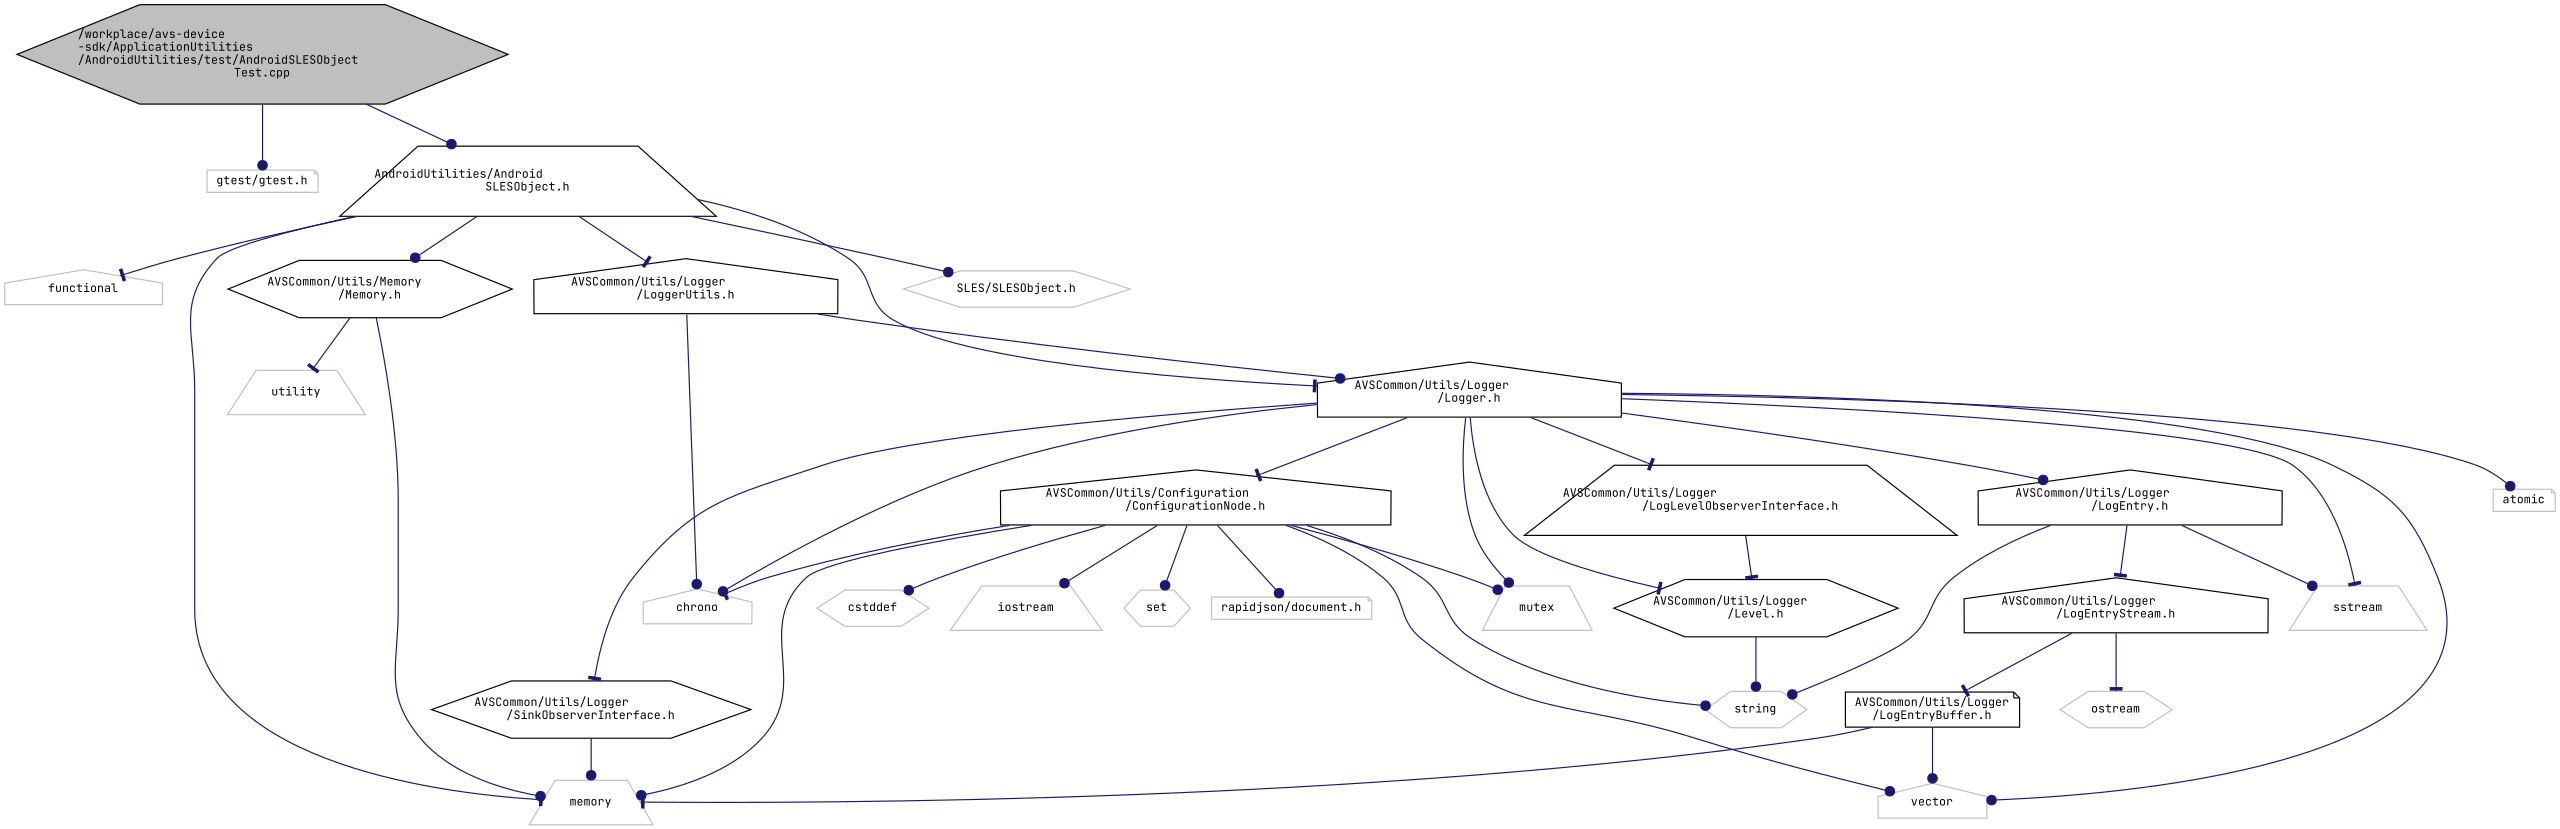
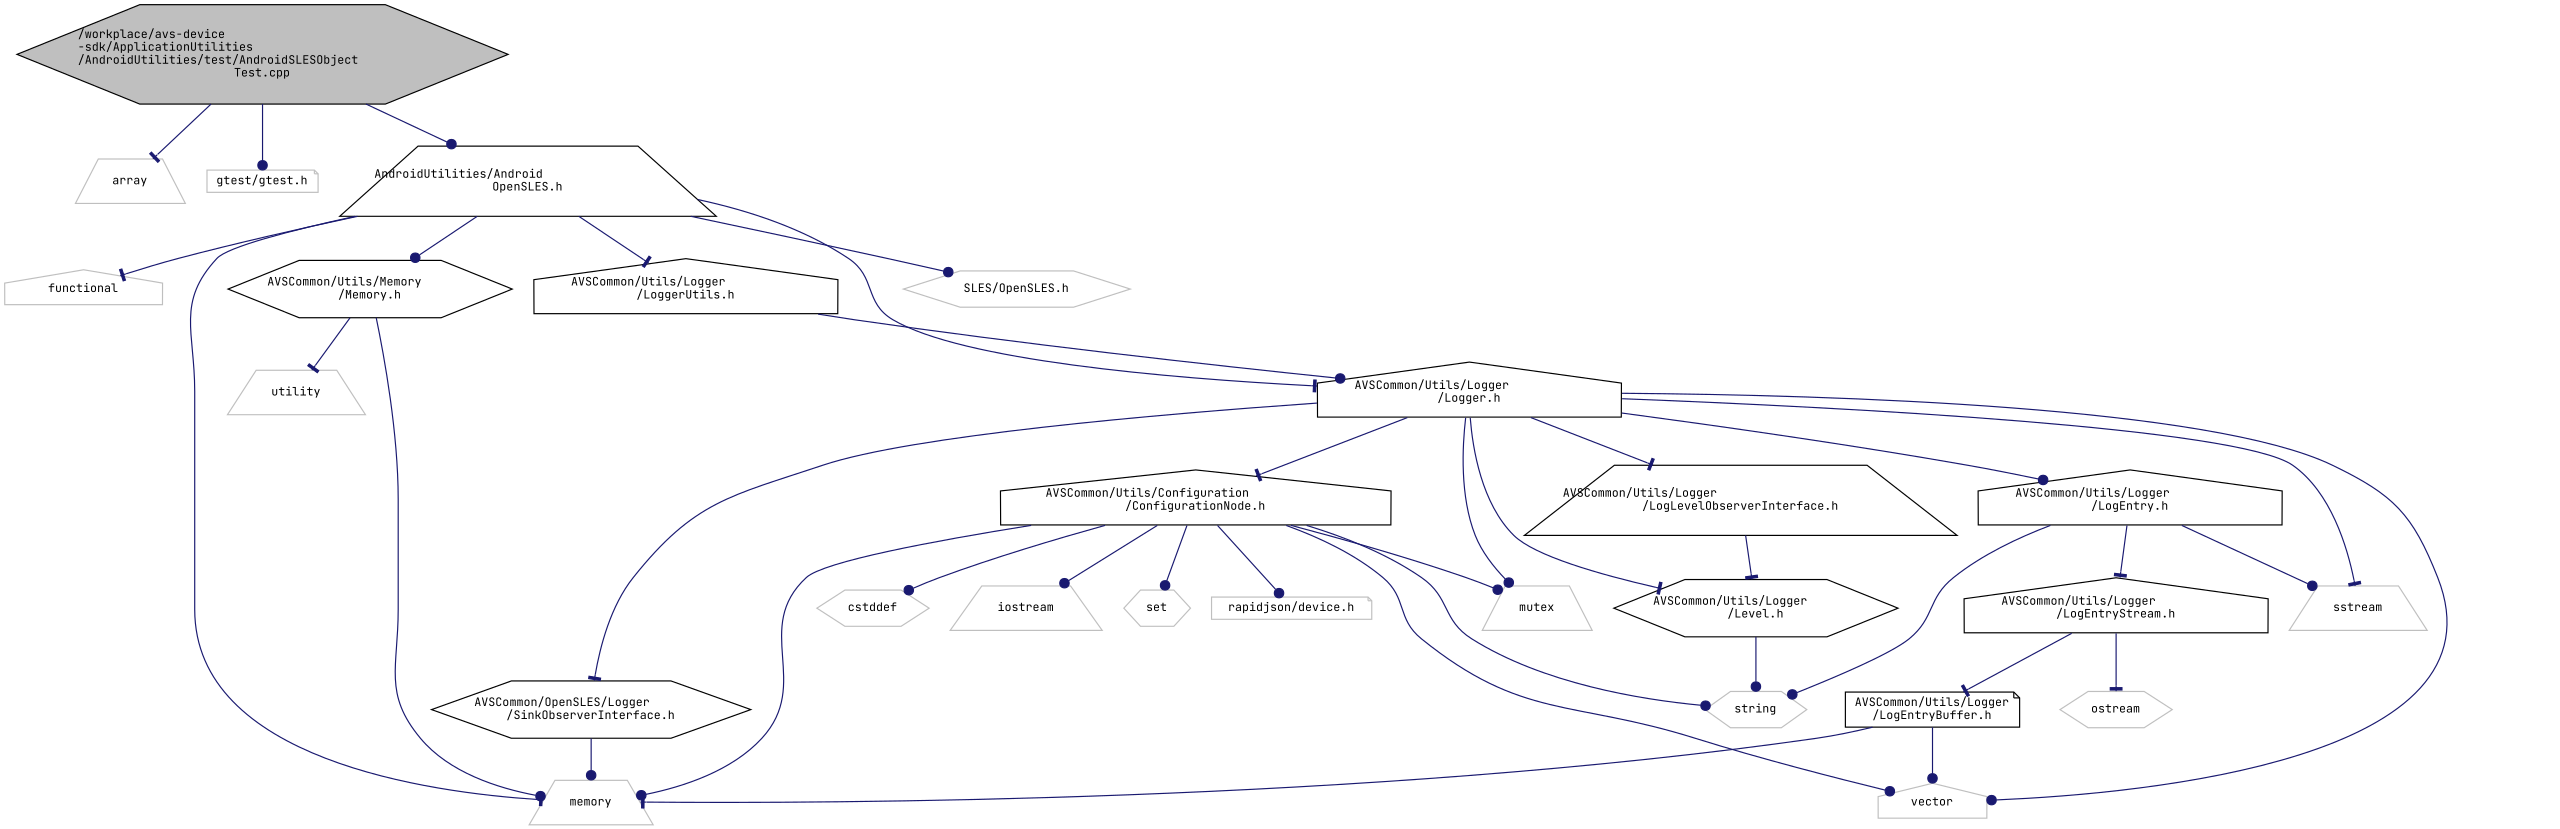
node "array": added
node "AndroidUtilities/Android SLESObject.h": label "AndroidUtilities/Android SLESObject.h" -> "AndroidUtilities/Android OpenSLES.h"
node "SLES/SLESObject.h": label "SLES/SLESObject.h" -> "SLES/OpenSLES.h"
node "atomic": removed
node "chrono": removed
node "rapidjson/document.h": label "rapidjson/document.h" -> "rapidjson/device.h"
node "AVSCommon/Utils/Logger /SinkObserverInterface.h": label "AVSCommon/Utils/Logger /SinkObserverInterface.h" -> "AVSCommon/OpenSLES/Logger /SinkObserverInterface.h"
